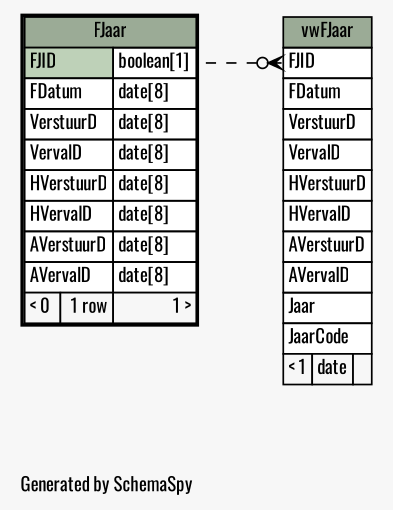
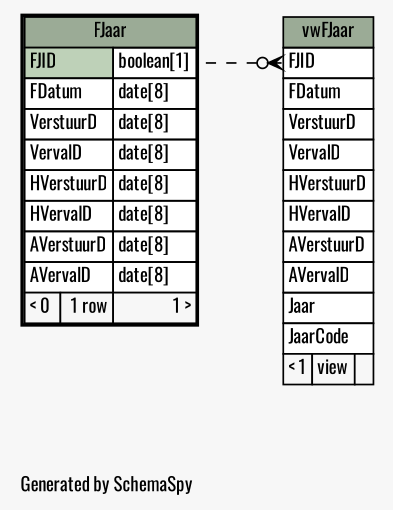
node "vwFJaar": text "date" -> "view"
